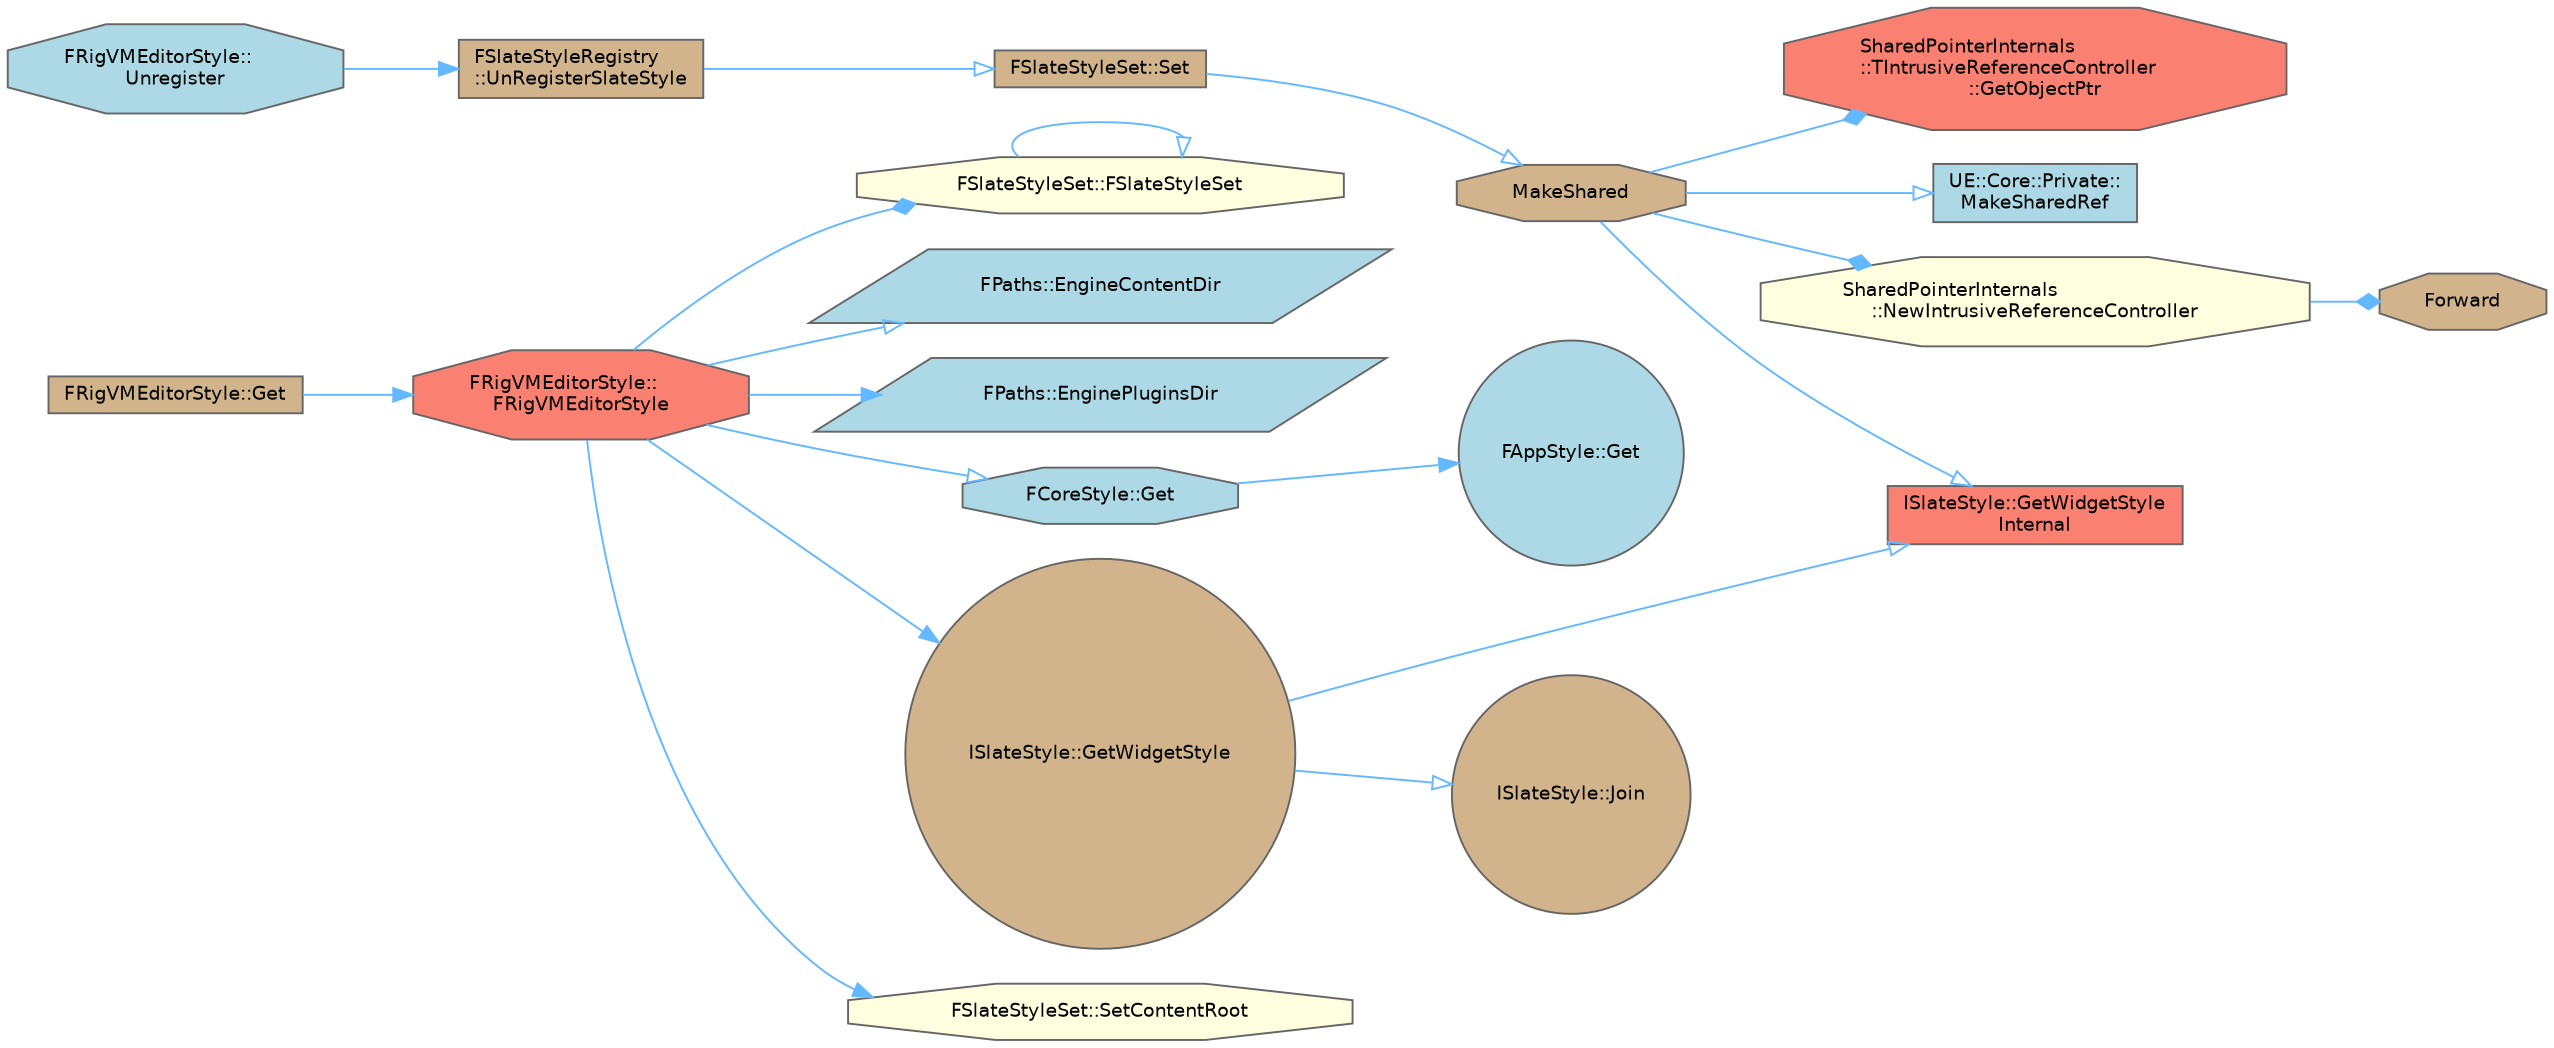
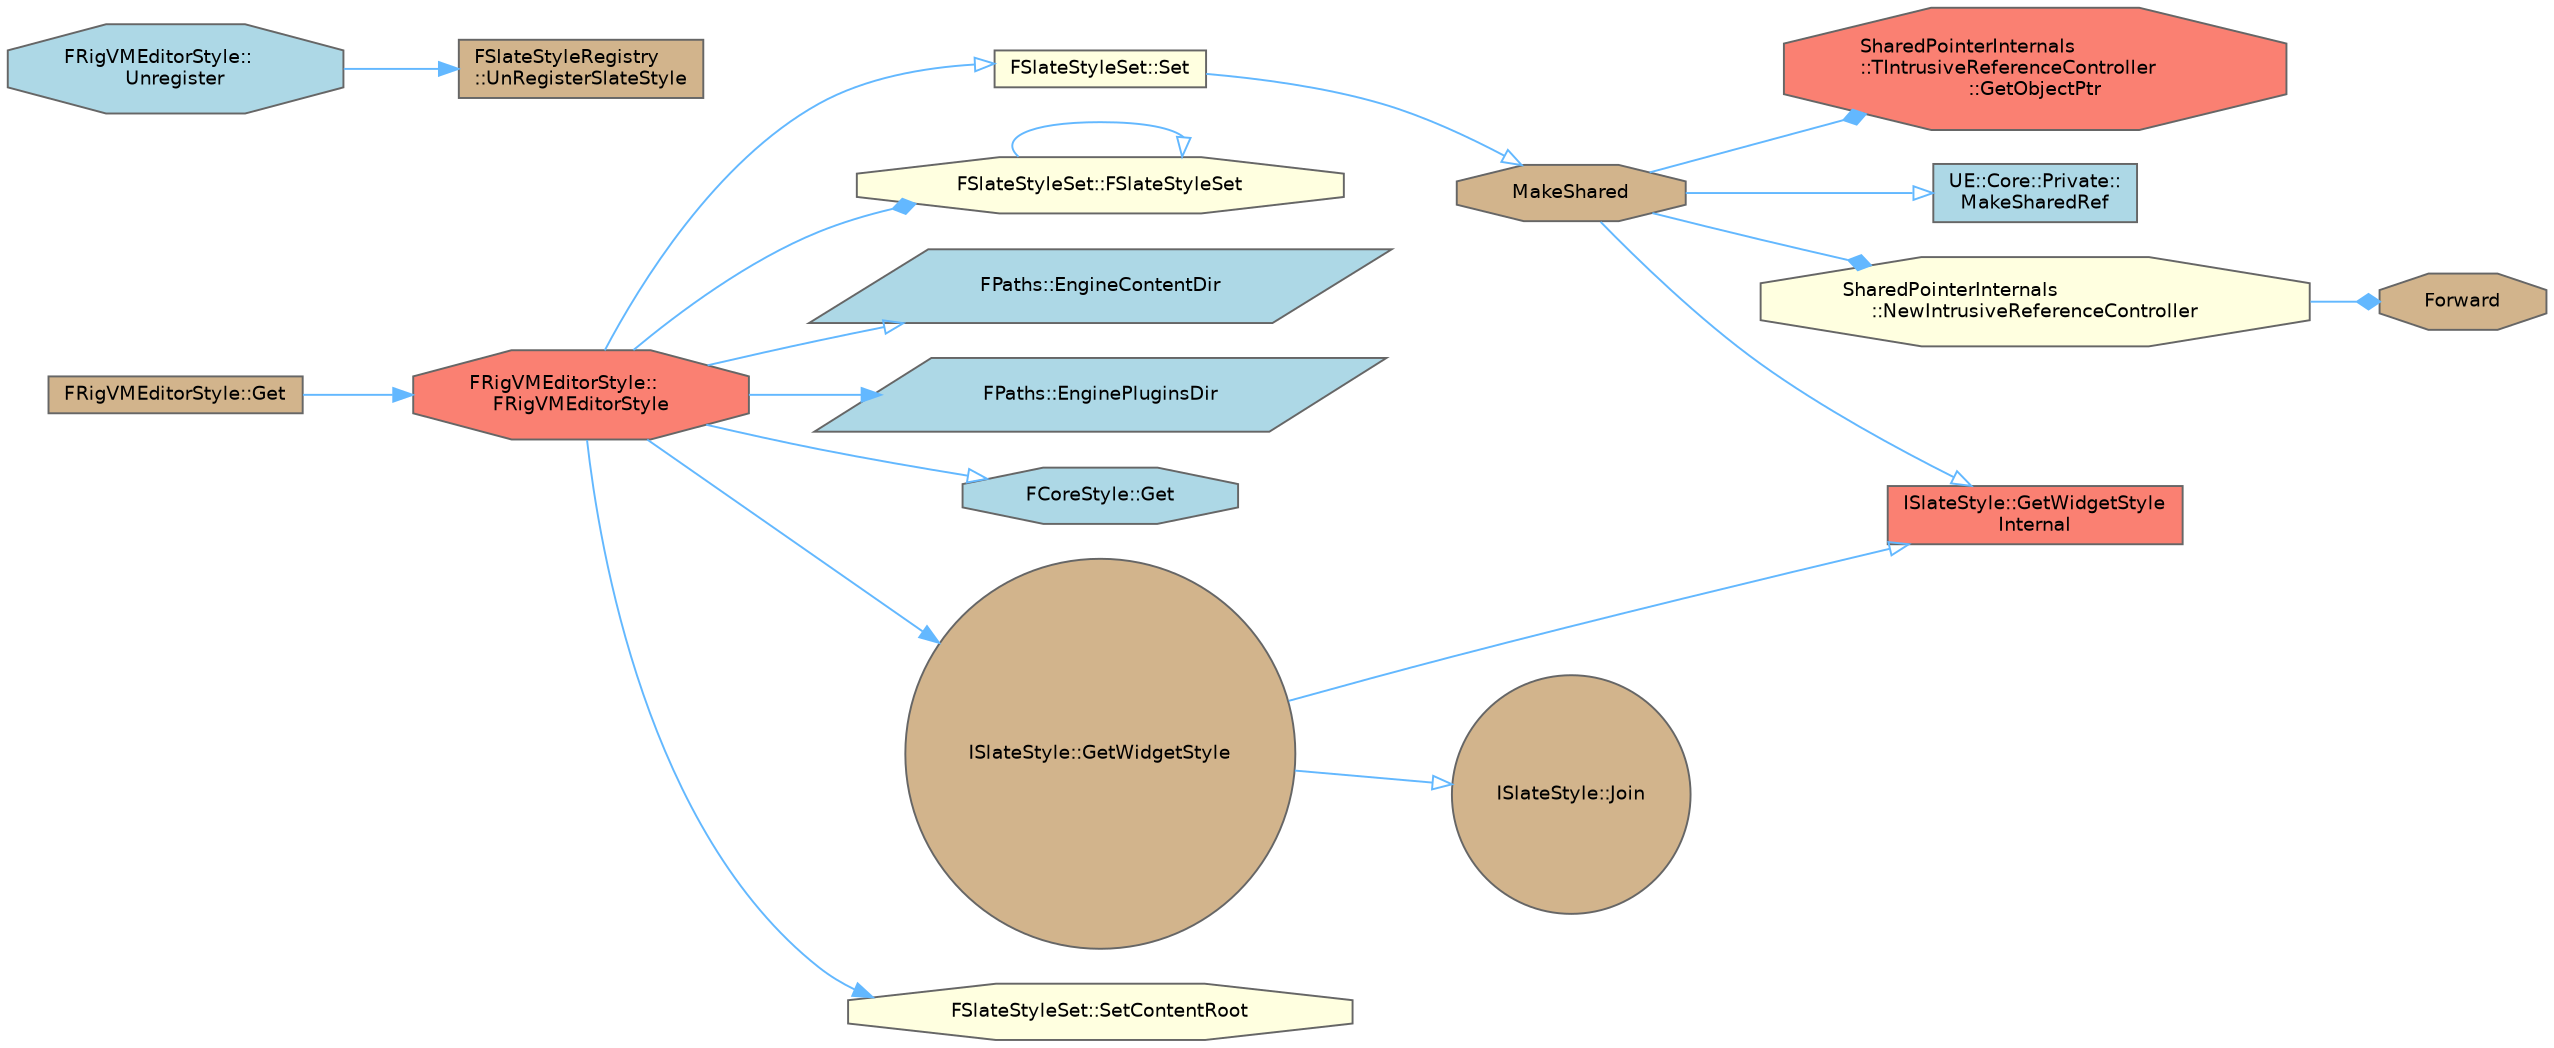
edge "FSlateStyleRegistry ::UnRegisterSlateStyle" -> "FSlateStyleSet::Set": now "FRigVMEditorStyle:: FRigVMEditorStyle" -> "FSlateStyleSet::Set"
node "FSlateStyleSet::Set": fillcolor tan -> lightyellow
node "FAppStyle::Get": removed
